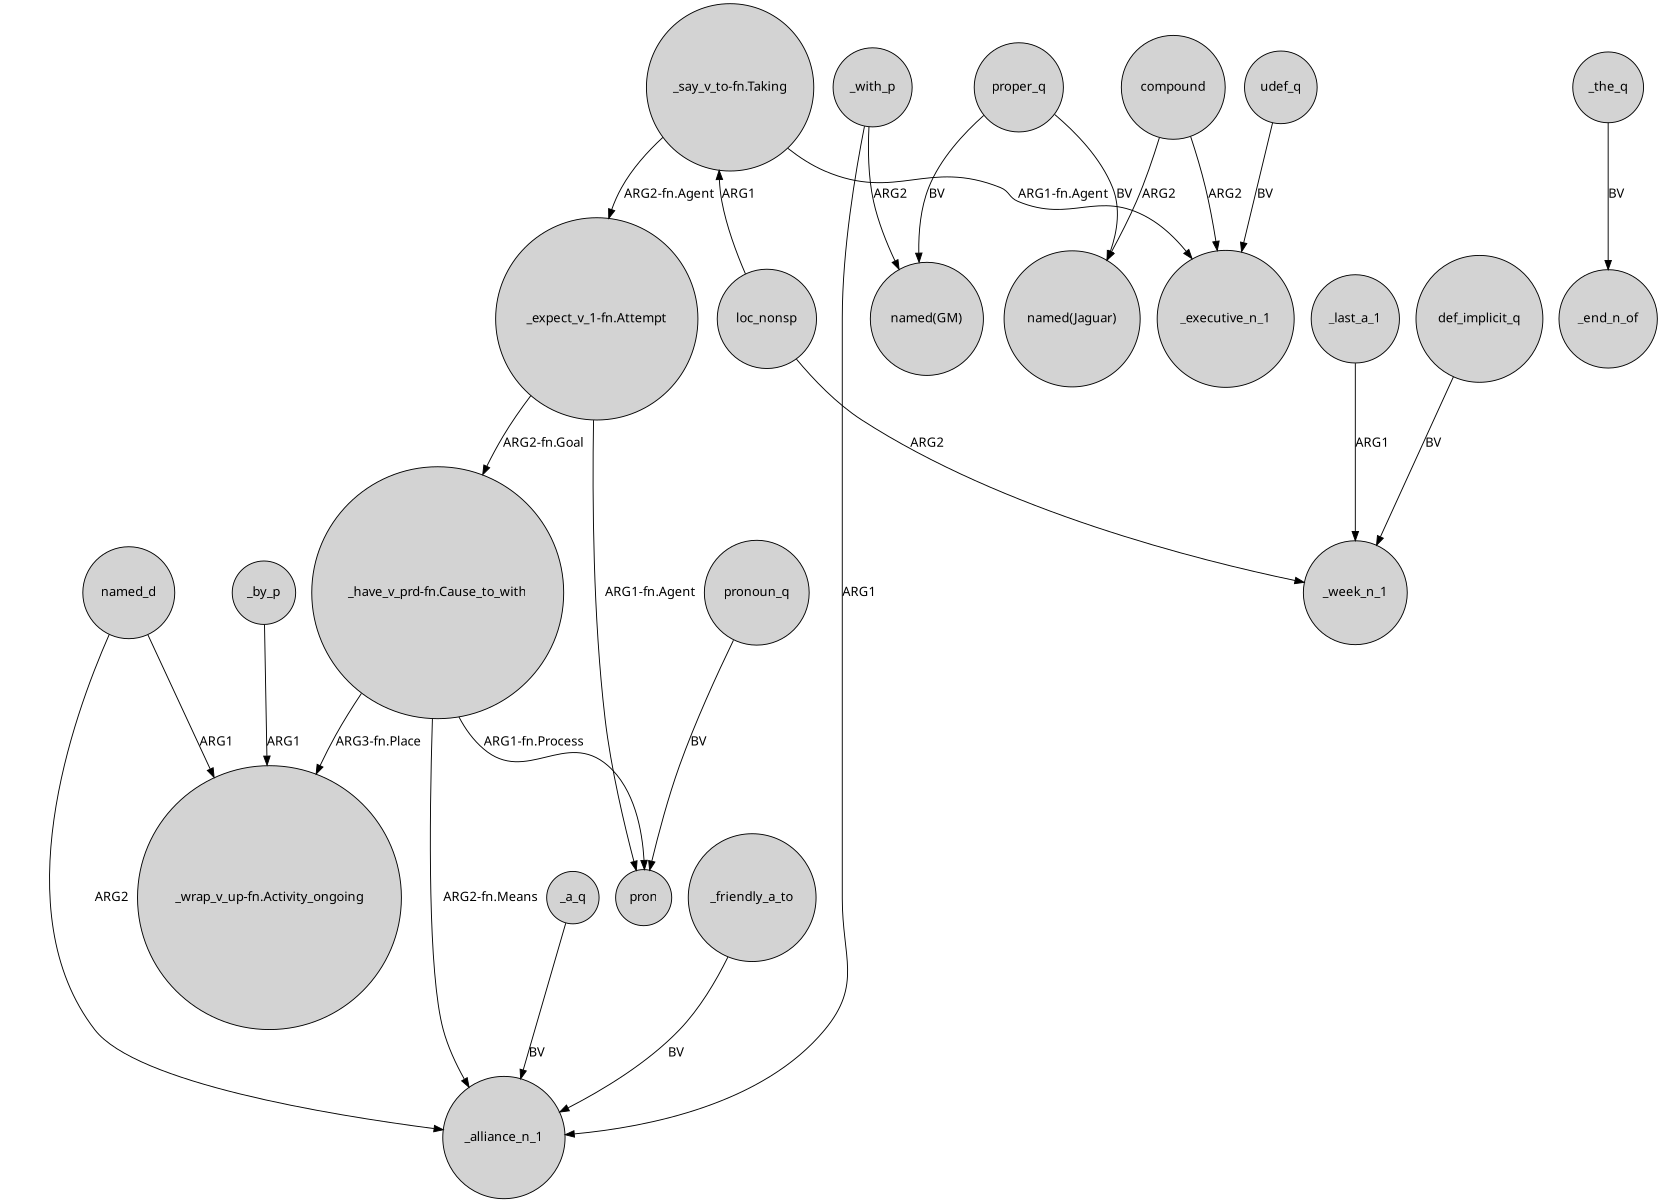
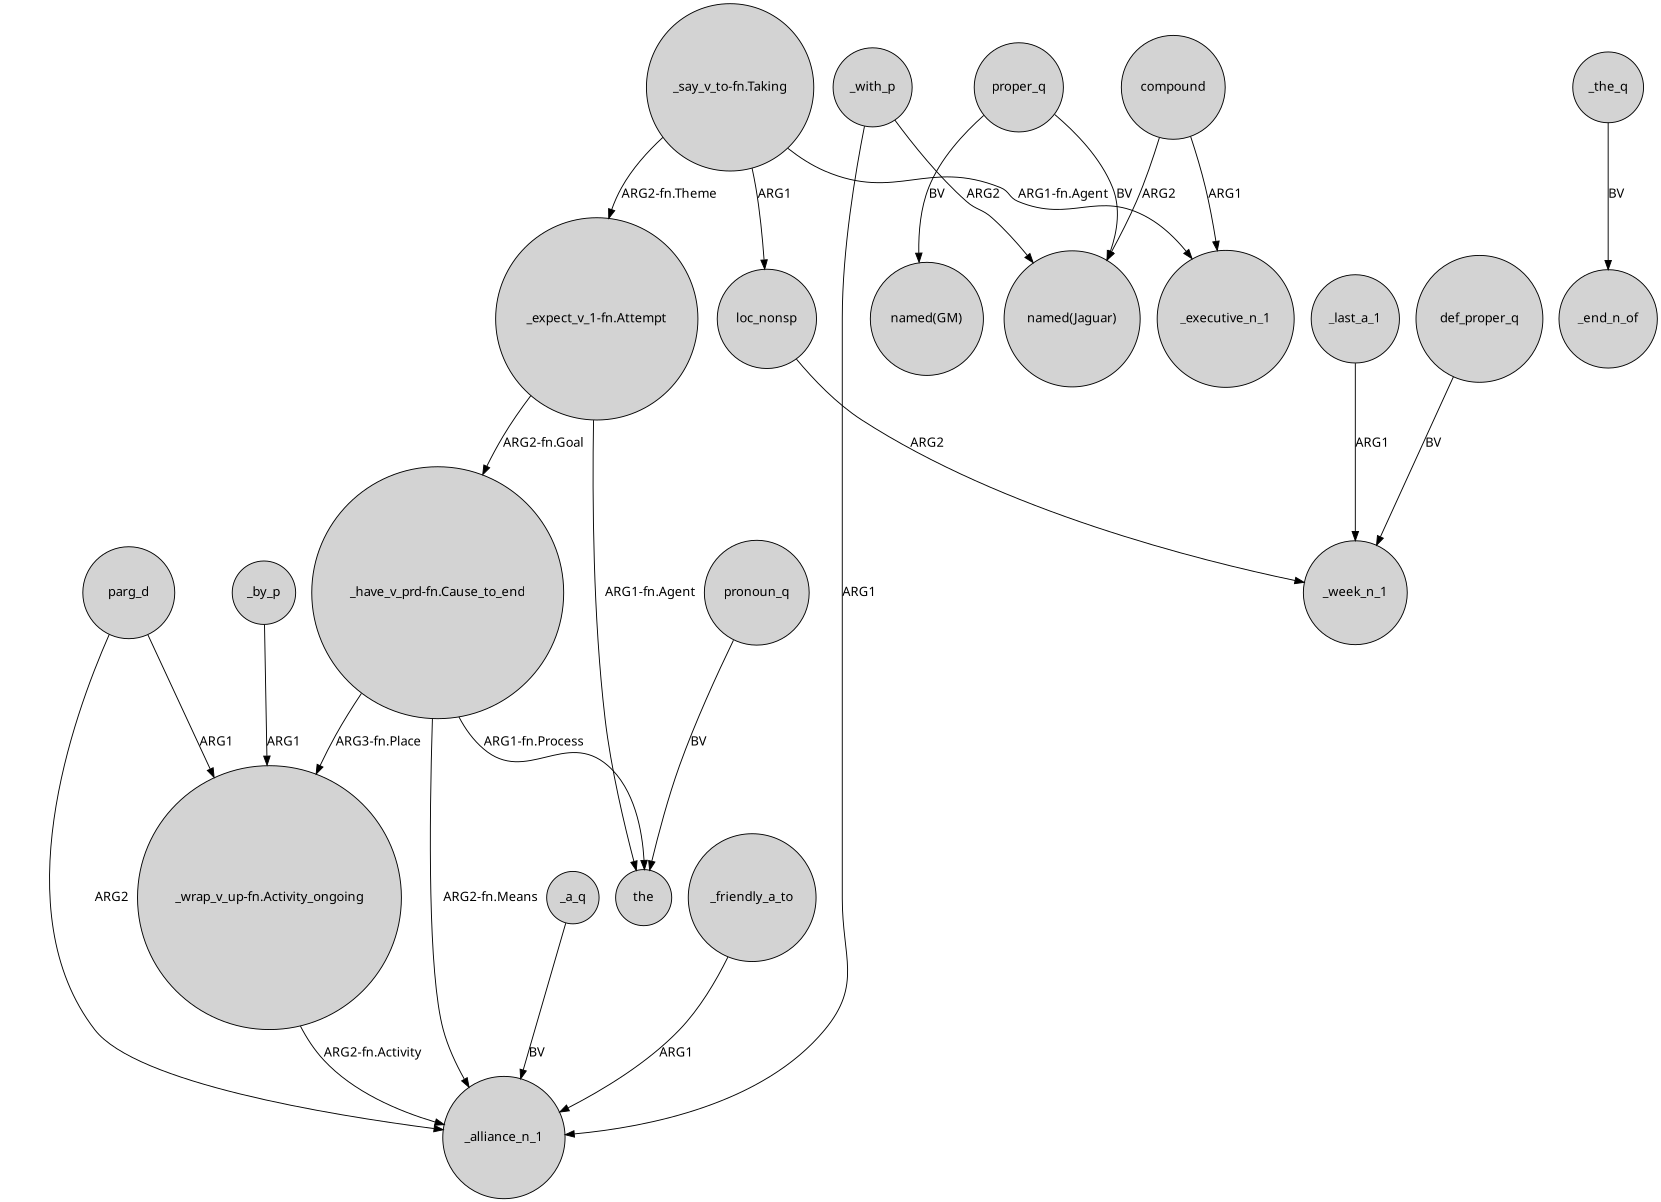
node "udef_q": removed
edge "_say_v_to-fn.Taking" -> "_expect_v_1-fn.Attempt": label "ARG2-fn.Agent" -> "ARG2-fn.Theme"
edge "compound" -> "_executive_n_1": label "ARG2" -> "ARG1"
edge "_with_p" -> "named(GM)": now "_with_p" -> "named(Jaguar)"
edge "loc_nonsp" -> "_say_v_to-fn.Taking": reversed
node "def_implicit_q": label "def_implicit_q" -> "def_proper_q"
node "named_d": label "named_d" -> "parg_d"
node "_have_v_prd-fn.Cause_to_with": label "_have_v_prd-fn.Cause_to_with" -> "_have_v_prd-fn.Cause_to_end"
node "pron": label "pron" -> "the"
edge "_friendly_a_to" -> "_alliance_n_1": label "BV" -> "ARG1"
edge "_wrap_v_up-fn.Activity_ongoing" -> "_alliance_n_1": added, label "ARG2-fn.Activity"
